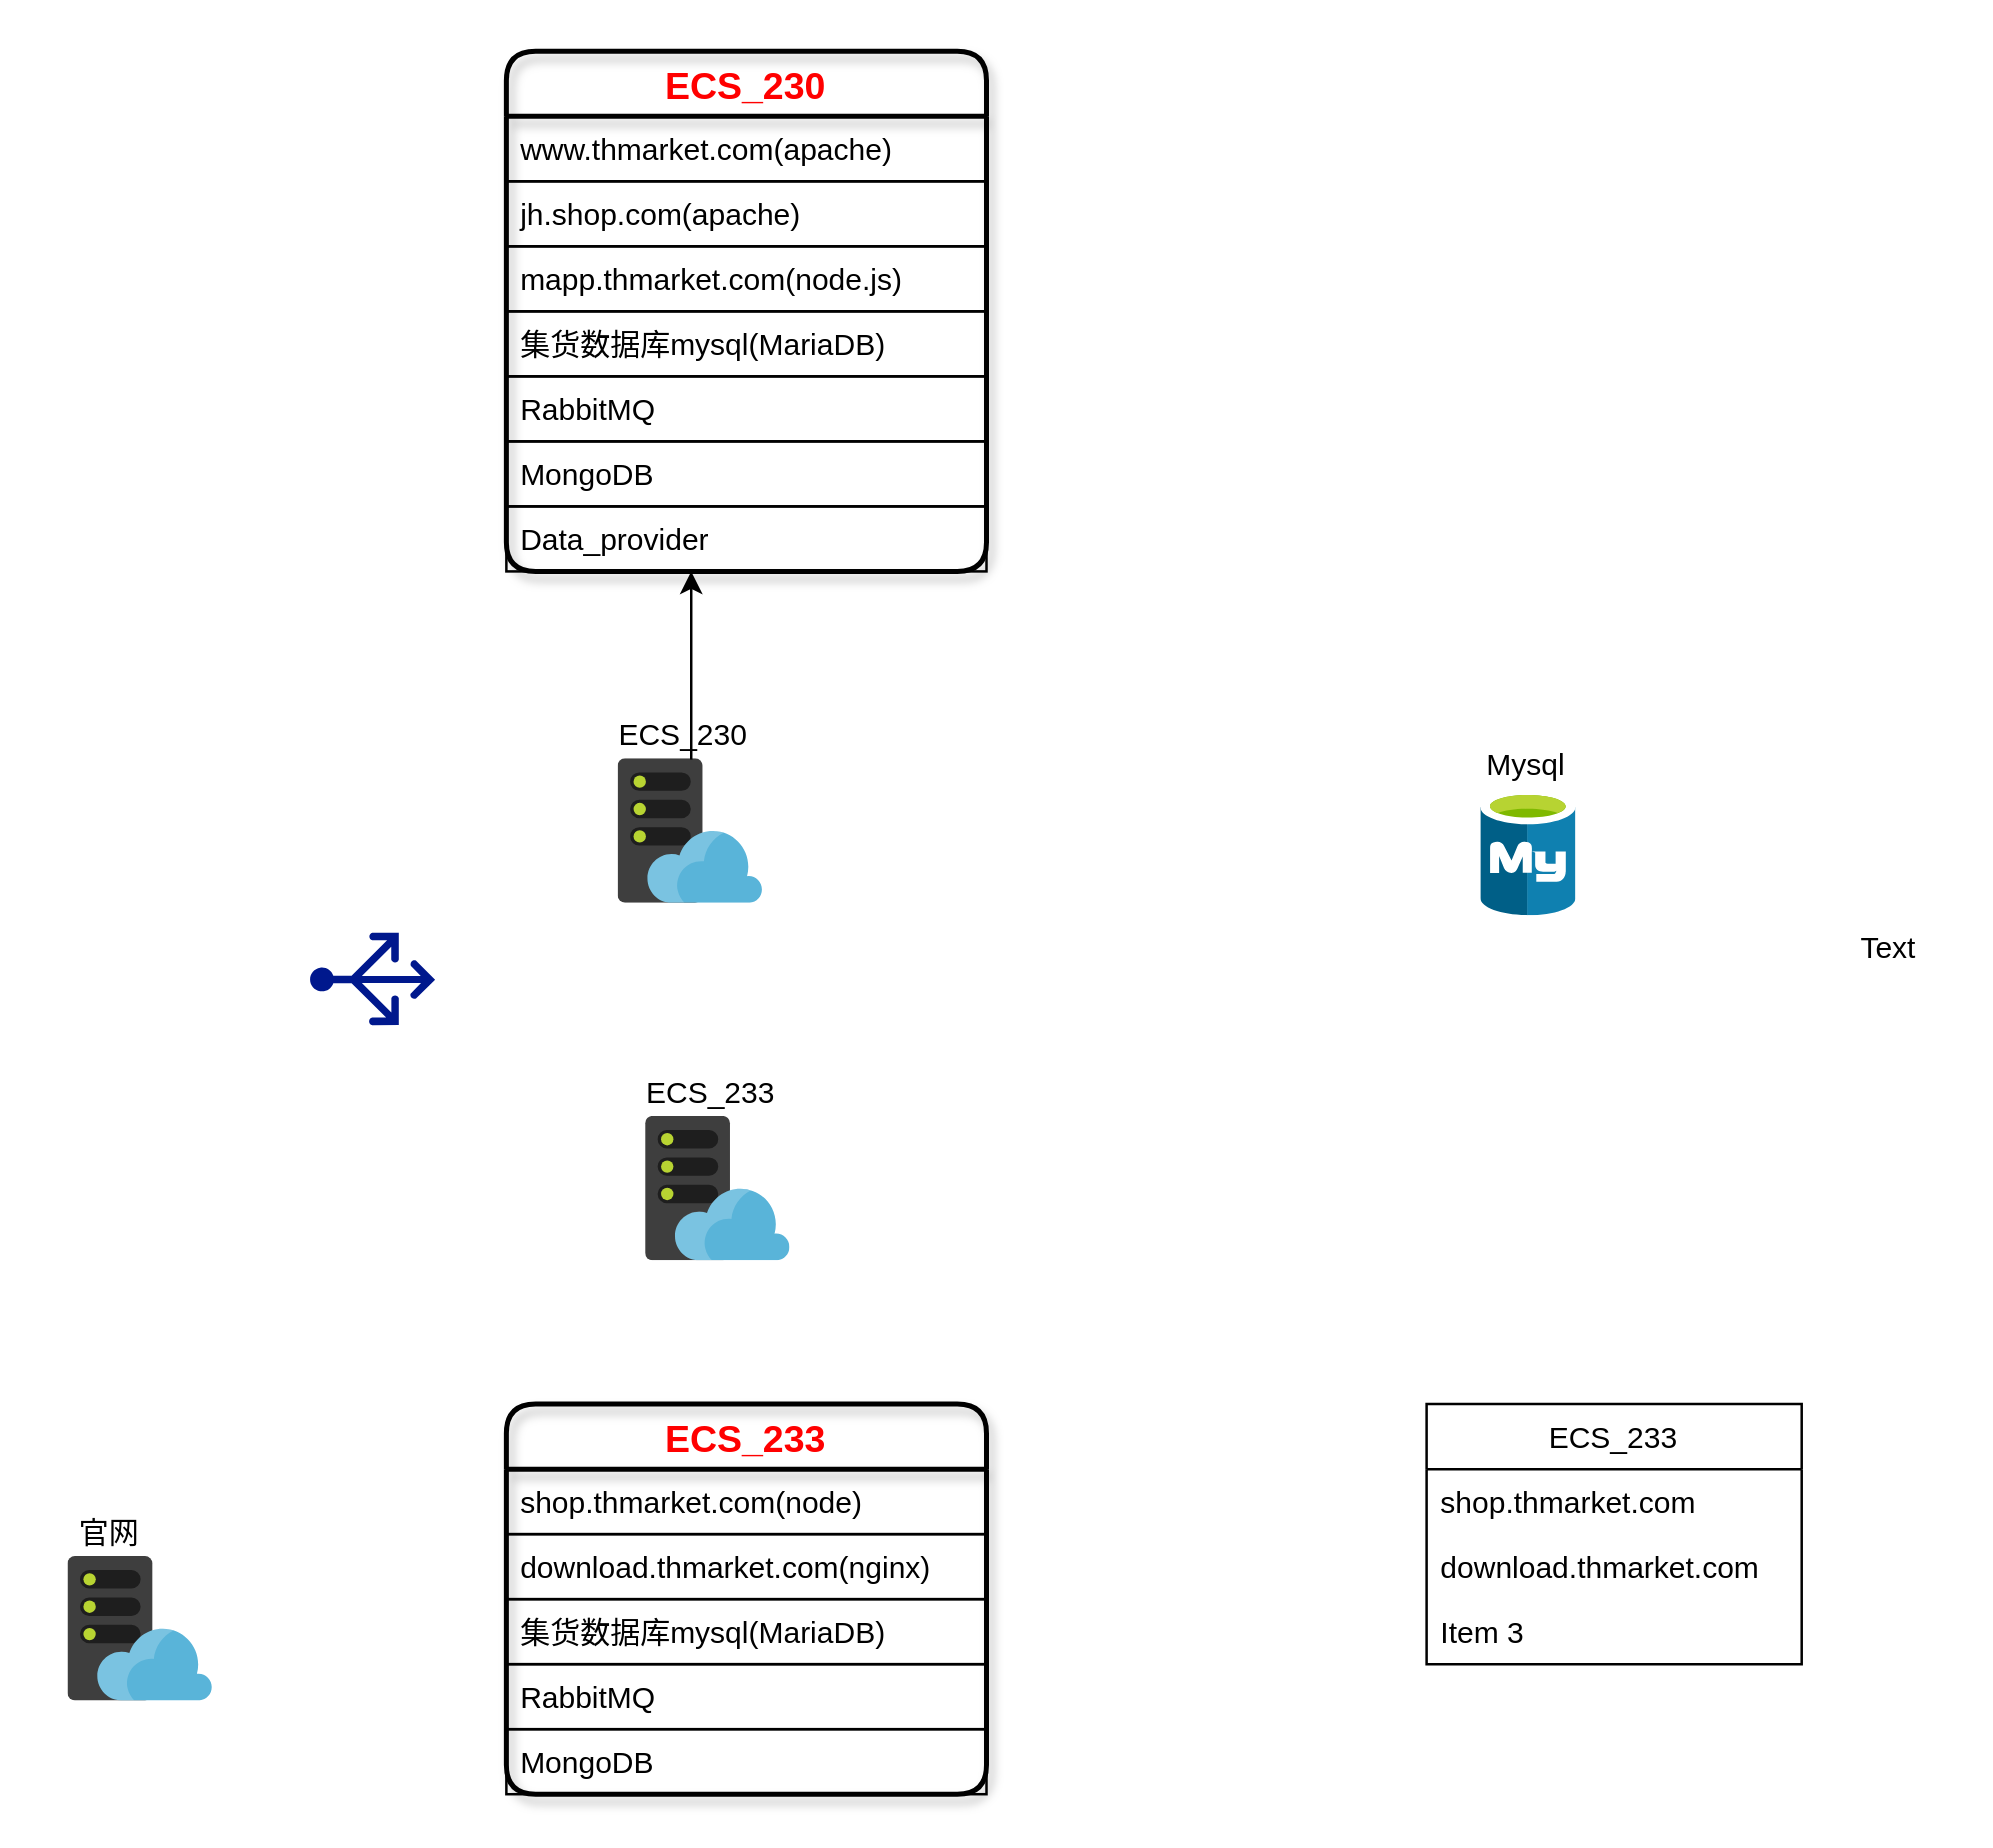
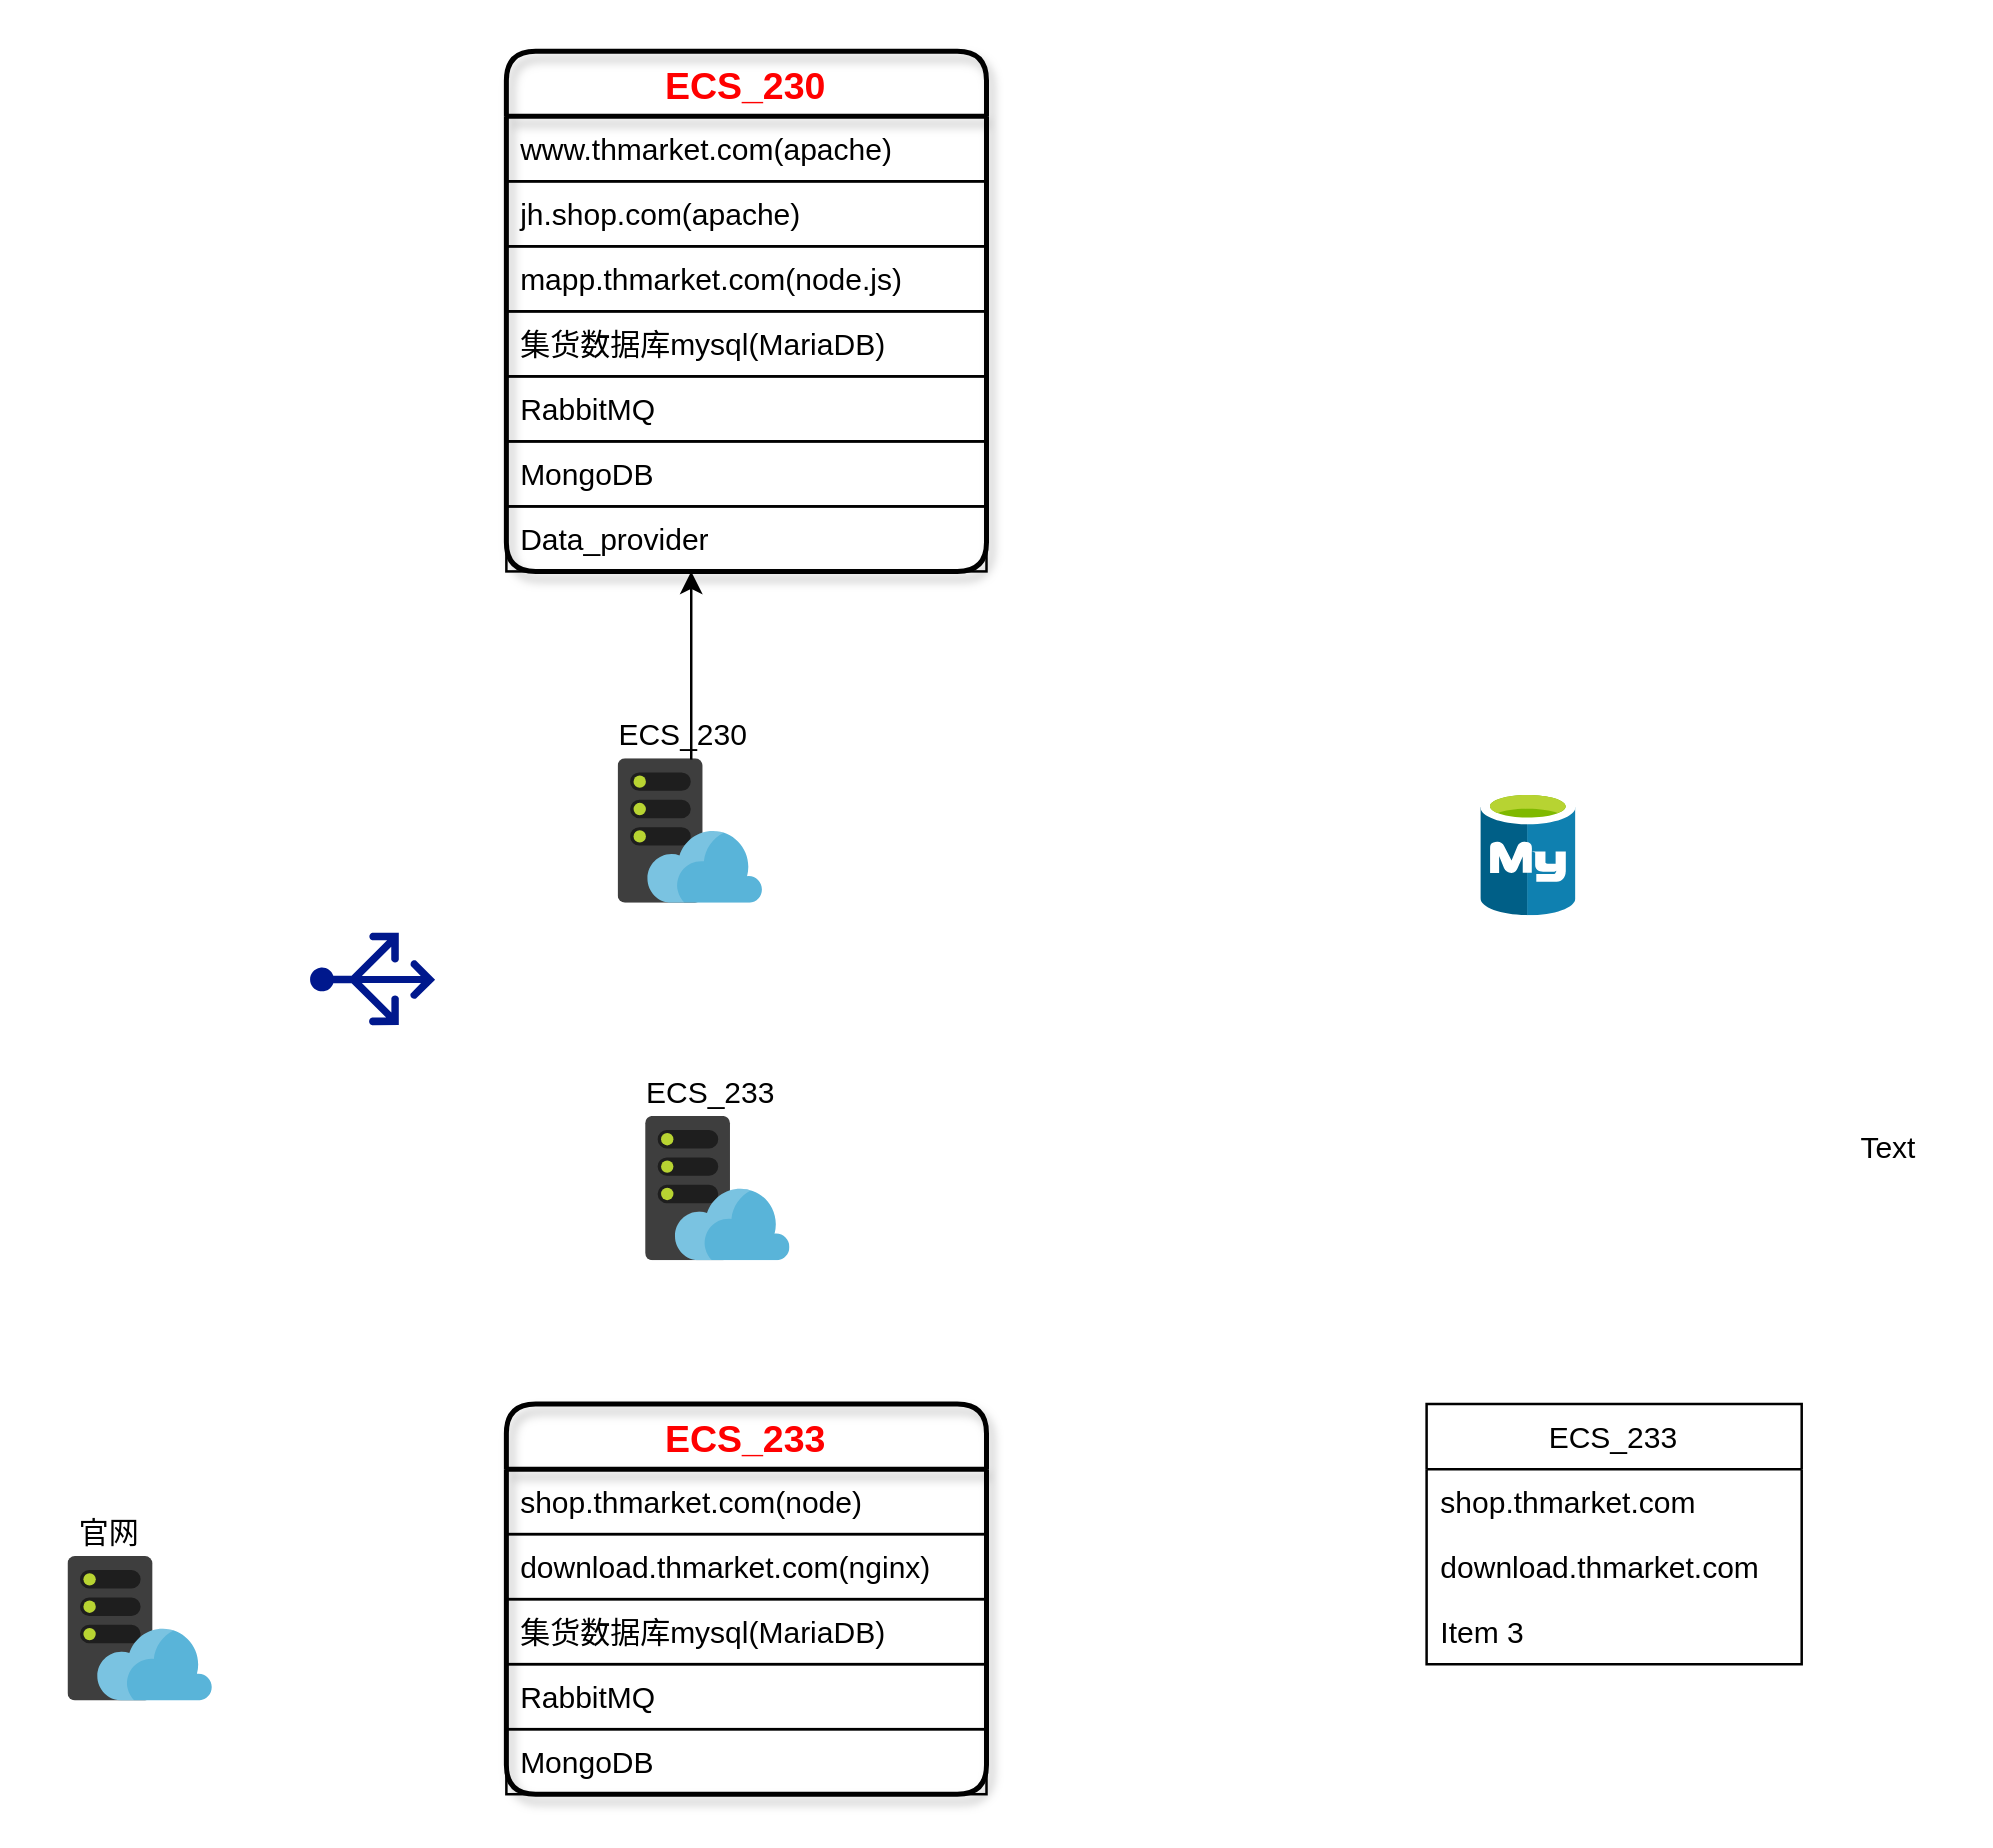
node "Mysql": removed
node "Text": moved (1889, 949) -> (1889, 1149)
